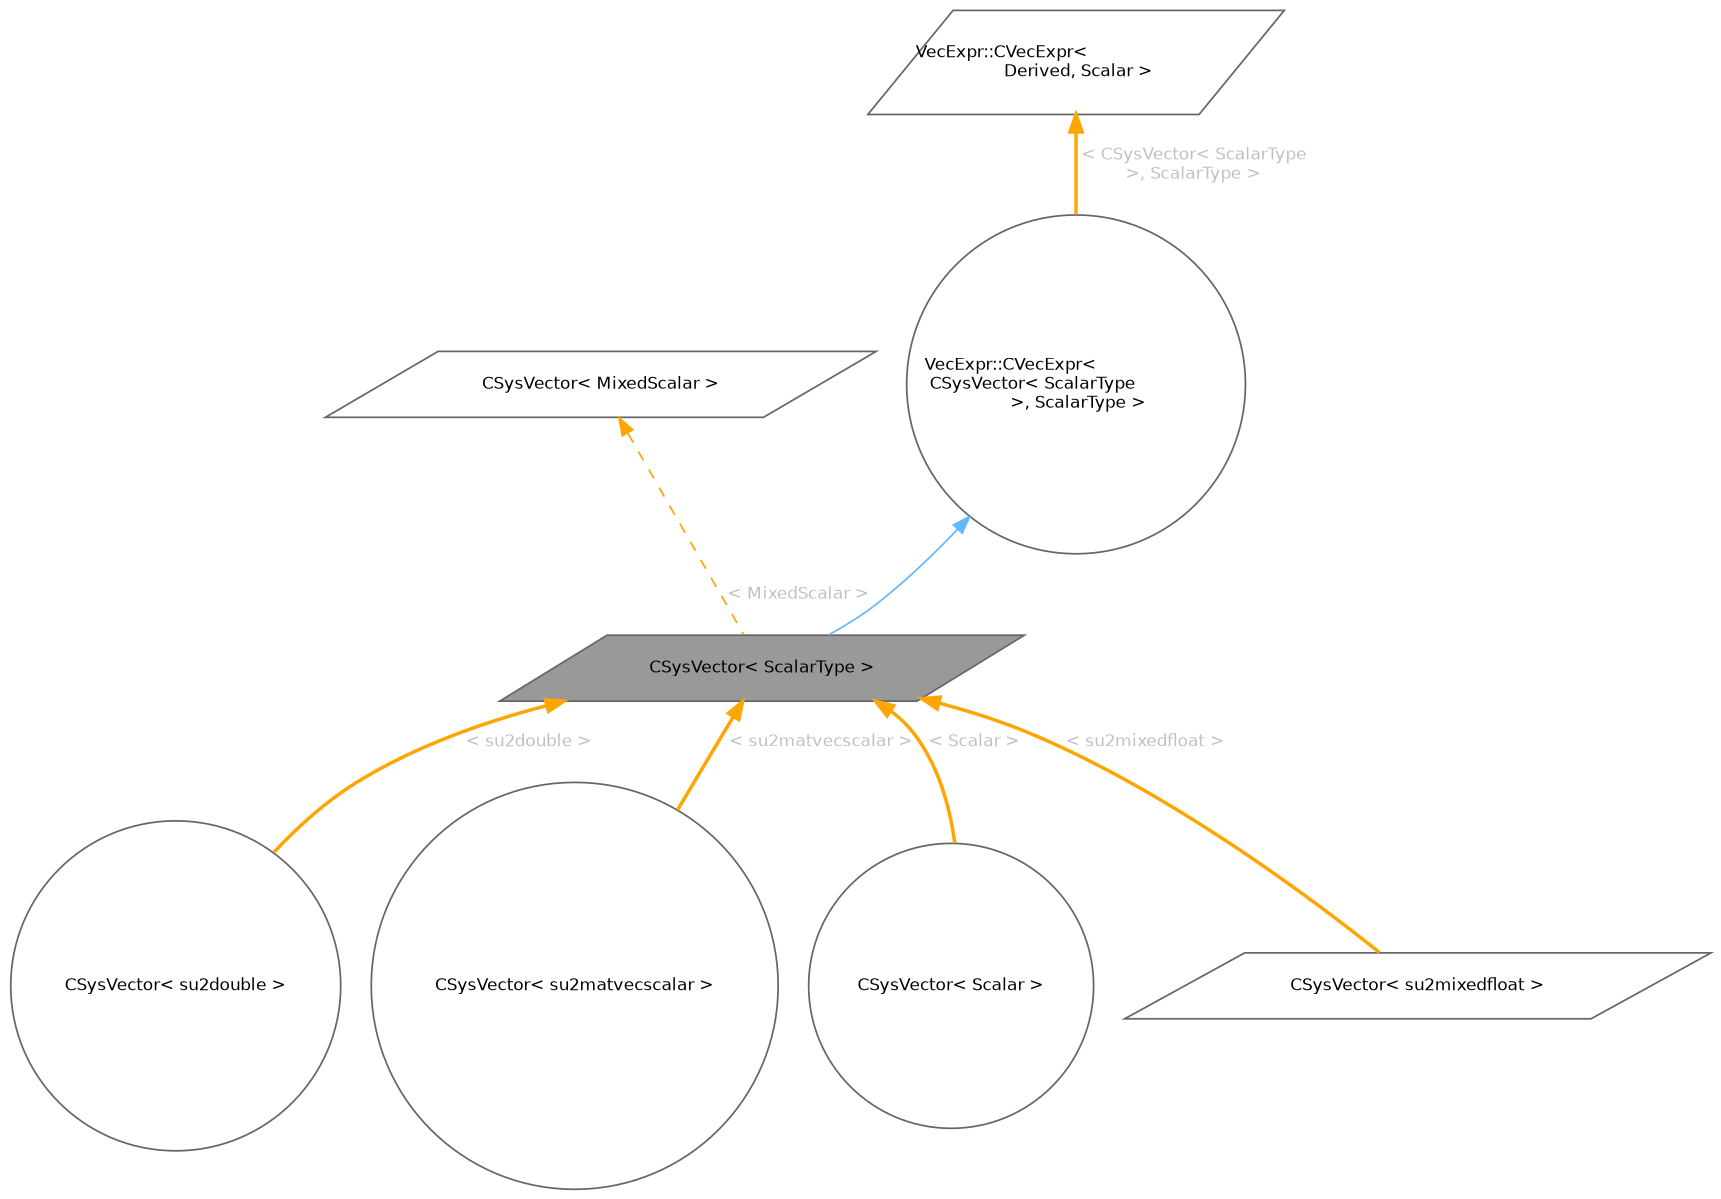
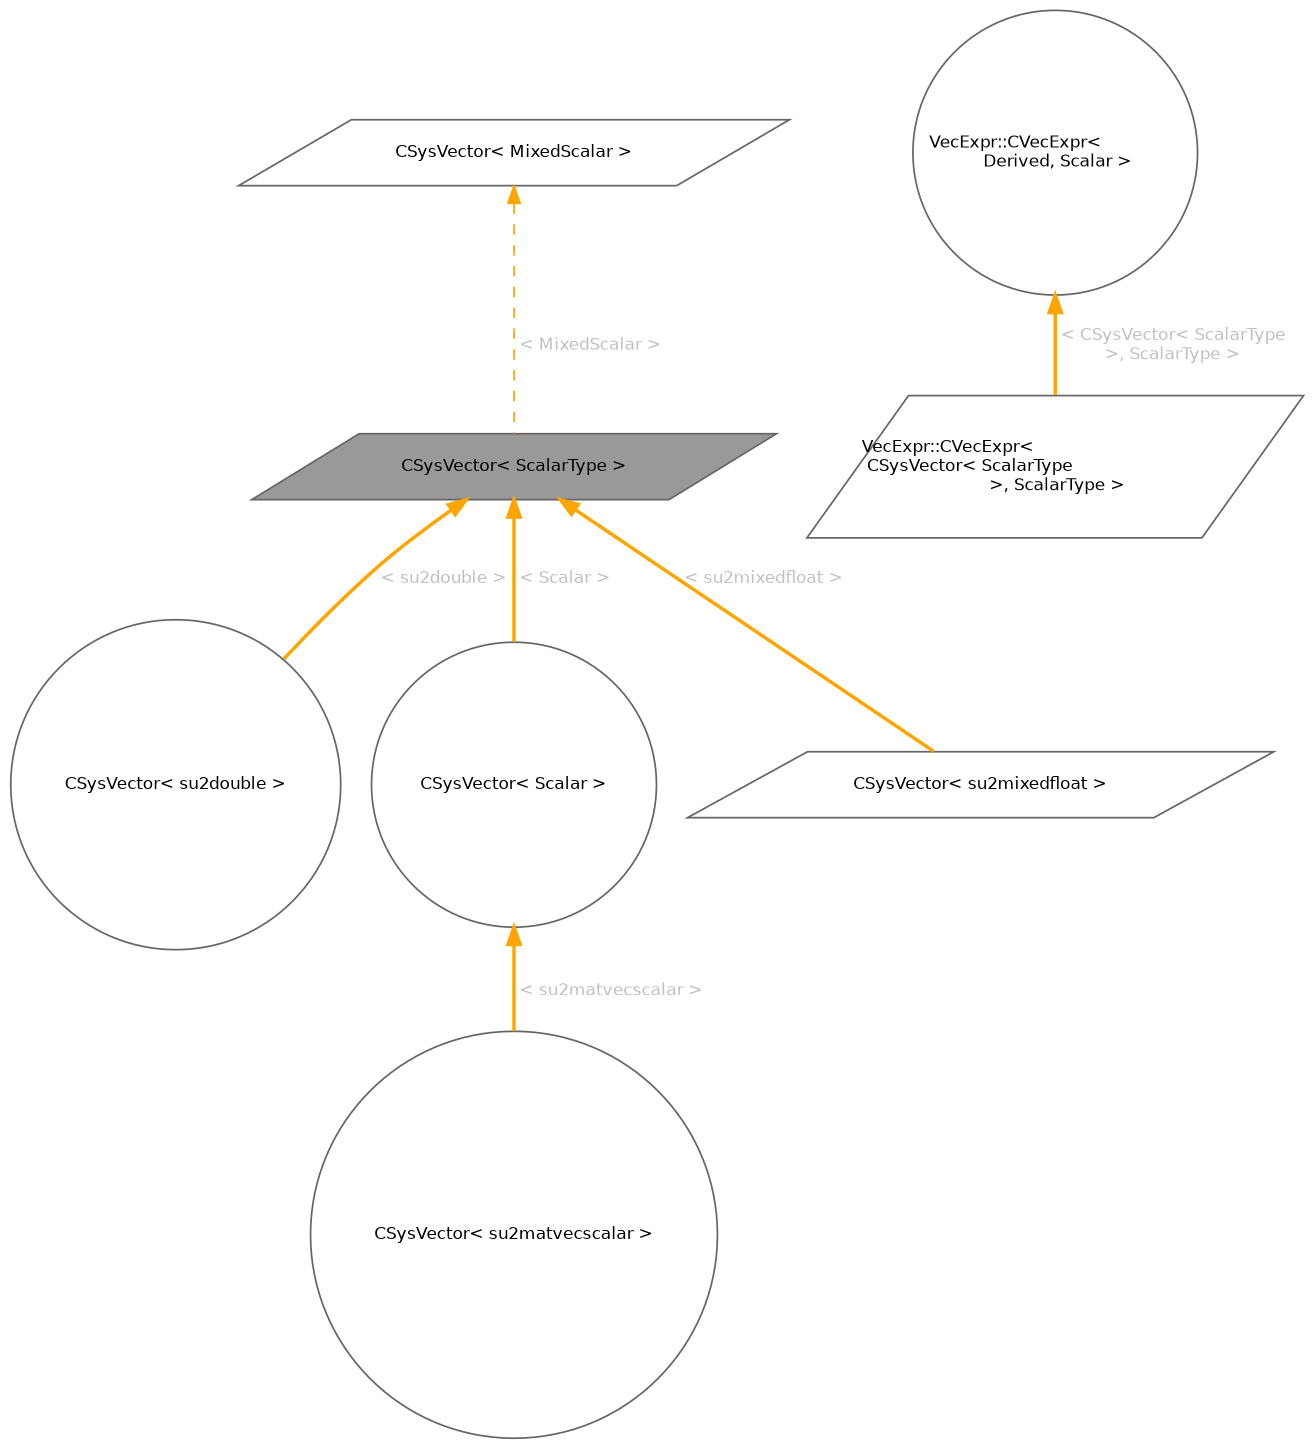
node "VecExpr::CVecExpr< Derived, Scalar >": shape parallelogram -> circle
node "VecExpr::CVecExpr< CSysVector< ScalarType >, ScalarType >": shape circle -> parallelogram
edge "CSysVector< ScalarType >" -> "VecExpr::CVecExpr< CSysVector< ScalarType >, ScalarType >": removed
edge "CSysVector< su2matvecscalar >" -> "CSysVector< ScalarType >": now "CSysVector< su2matvecscalar >" -> "CSysVector< Scalar >"
